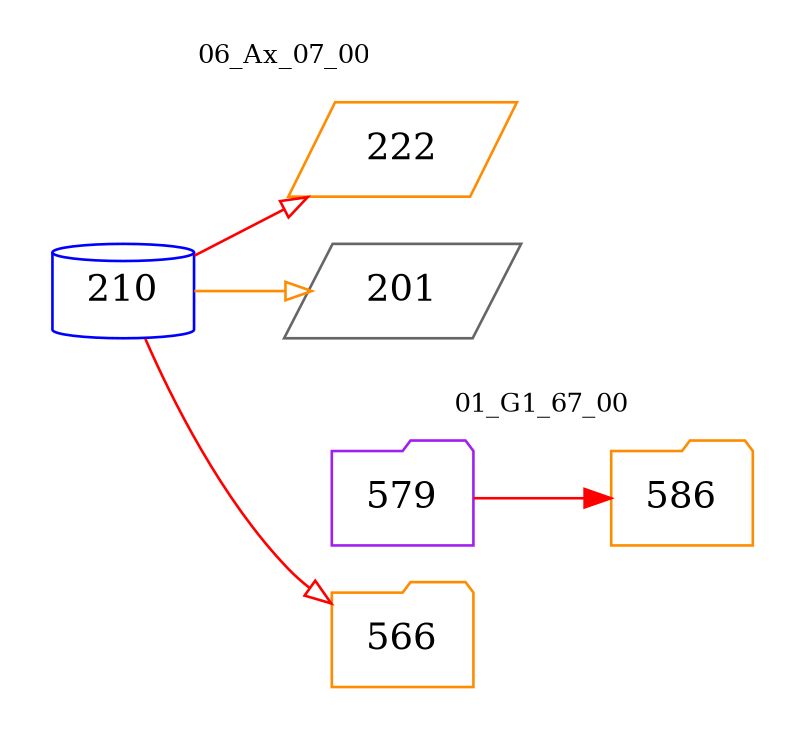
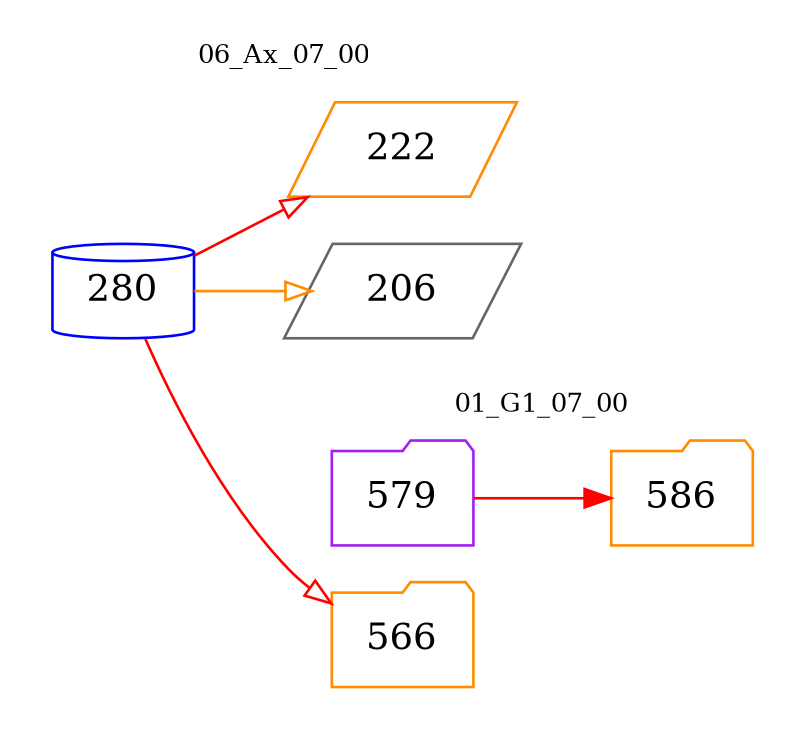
node "210": label "210" -> "280"
node "201": label "201" -> "206"
cluster "01_G1_67_00": label "01_G1_67_00" -> "01_G1_07_00"
